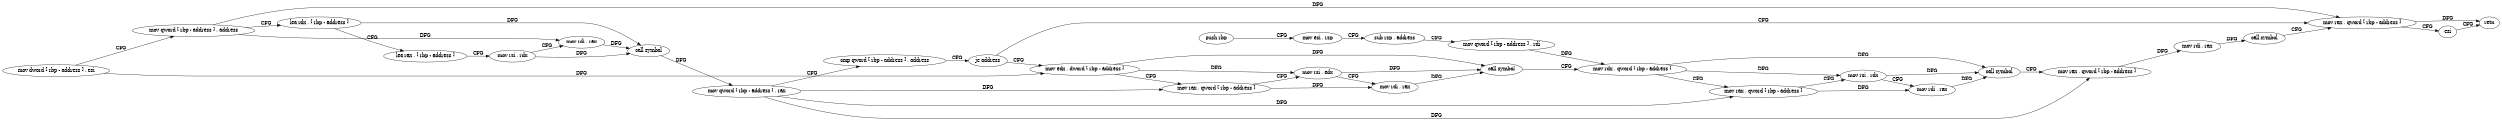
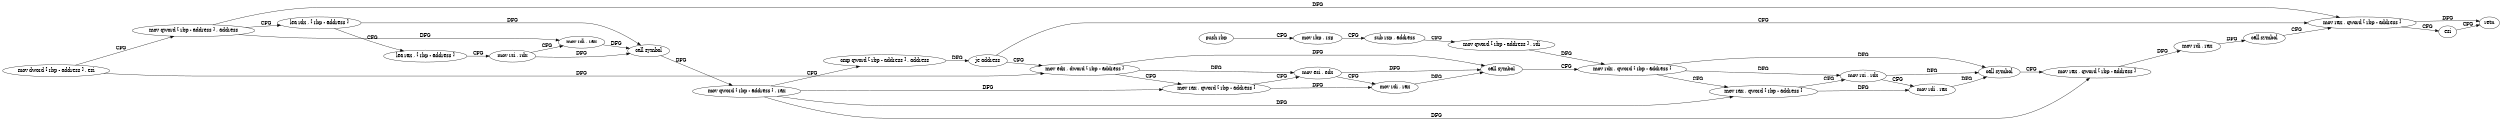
node "mov esi , rsp": label "mov esi , rsp" -> "mov rbp , rsp"
edge "cmp qword [ rbp - address ] , address" -> "je address": label "CFG" -> "DFG"
node "mov rsi , edx": label "mov rsi , edx" -> "mov esi , edx"
